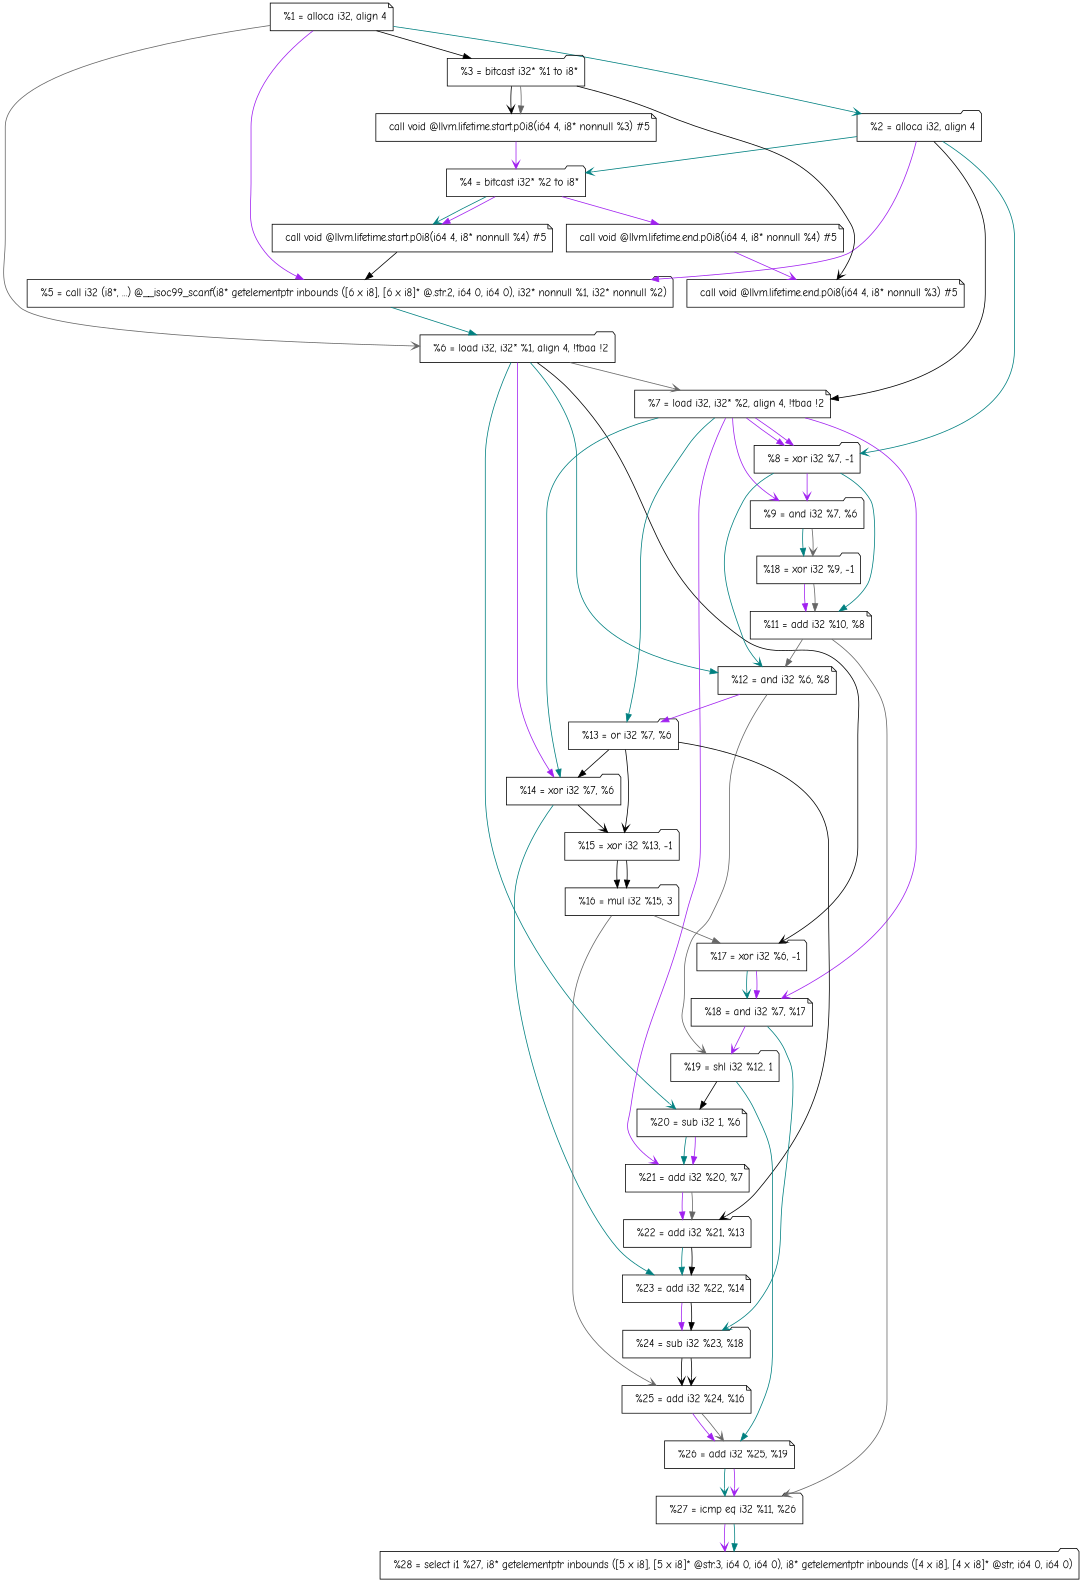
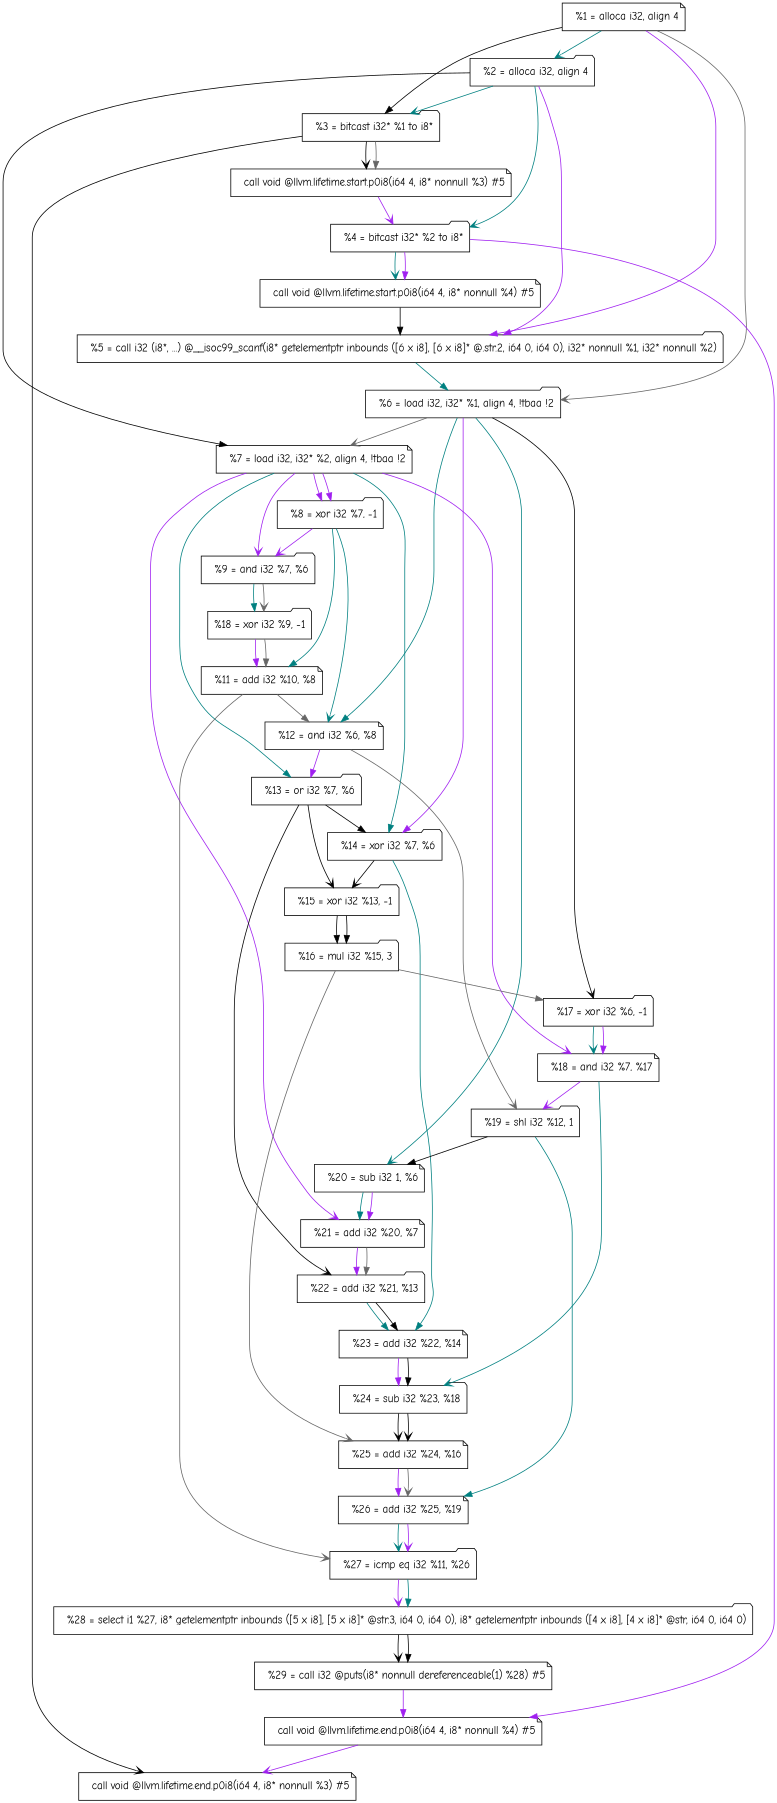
edge "%2 = alloca i32, align 4" -> "%8 = xor i32 %7, -1": now "%2 = alloca i32, align 4" -> "%3 = bitcast i32* %1 to i8*"
node "%29 = call i32 @puts(i8* nonnull dereferenceable(1) %28) #5": added
